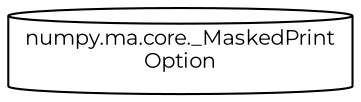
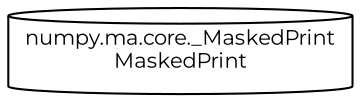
node "numpy.ma.core._MaskedPrint Option": label "numpy.ma.core._MaskedPrint Option" -> "numpy.ma.core._MaskedPrint MaskedPrint"
